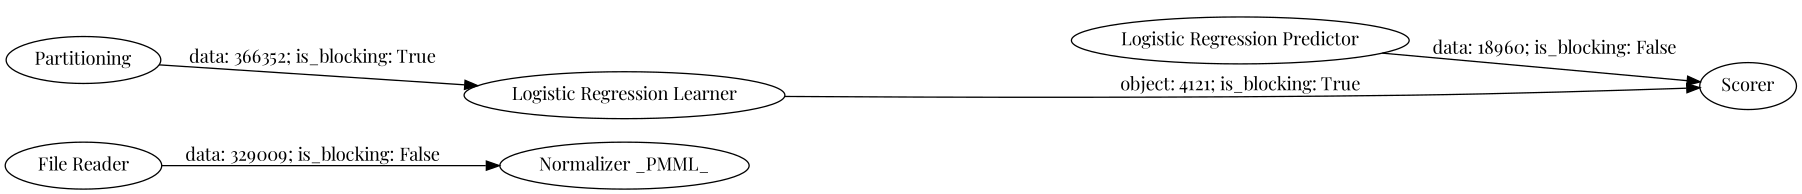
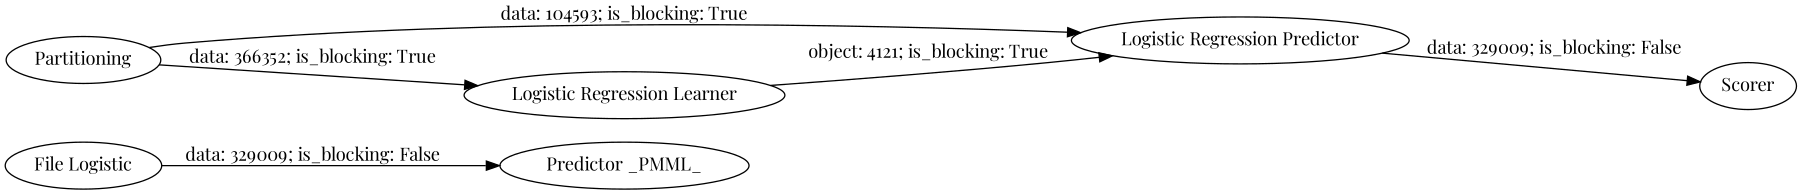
edge "Partitioning" -> "Logistic Regression Predictor": added, label "data: 104593; is_blocking: True"
edge "Logistic Regression Predictor" -> "Scorer": label "data: 18960; is_blocking: False" -> "data: 329009; is_blocking: False"
edge "Logistic Regression Learner" -> "Scorer": now "Logistic Regression Learner" -> "Logistic Regression Predictor"
node "File Reader": label "File Reader" -> "File Logistic"
node "Normalizer _PMML_": label "Normalizer _PMML_" -> "Predictor _PMML_"
